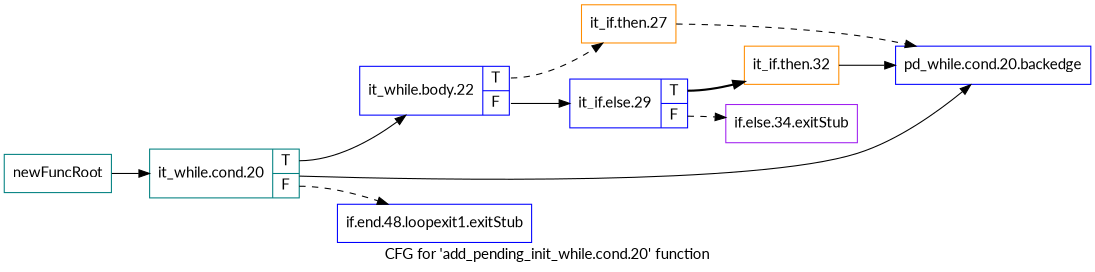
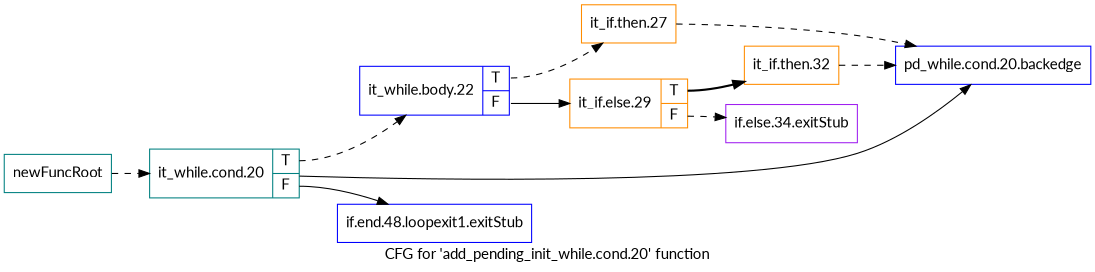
edge "it_if.then.32" -> "pd_while.cond.20.backedge": style solid -> dashed
node "it_if.else.29": color blue -> darkorange
edge "it_while.cond.20" -> "it_while.body.22": style solid -> dashed
edge "newFuncRoot" -> "it_while.cond.20": style solid -> dashed
edge "it_while.cond.20" -> "if.end.48.loopexit1.exitStub": style dashed -> solid
